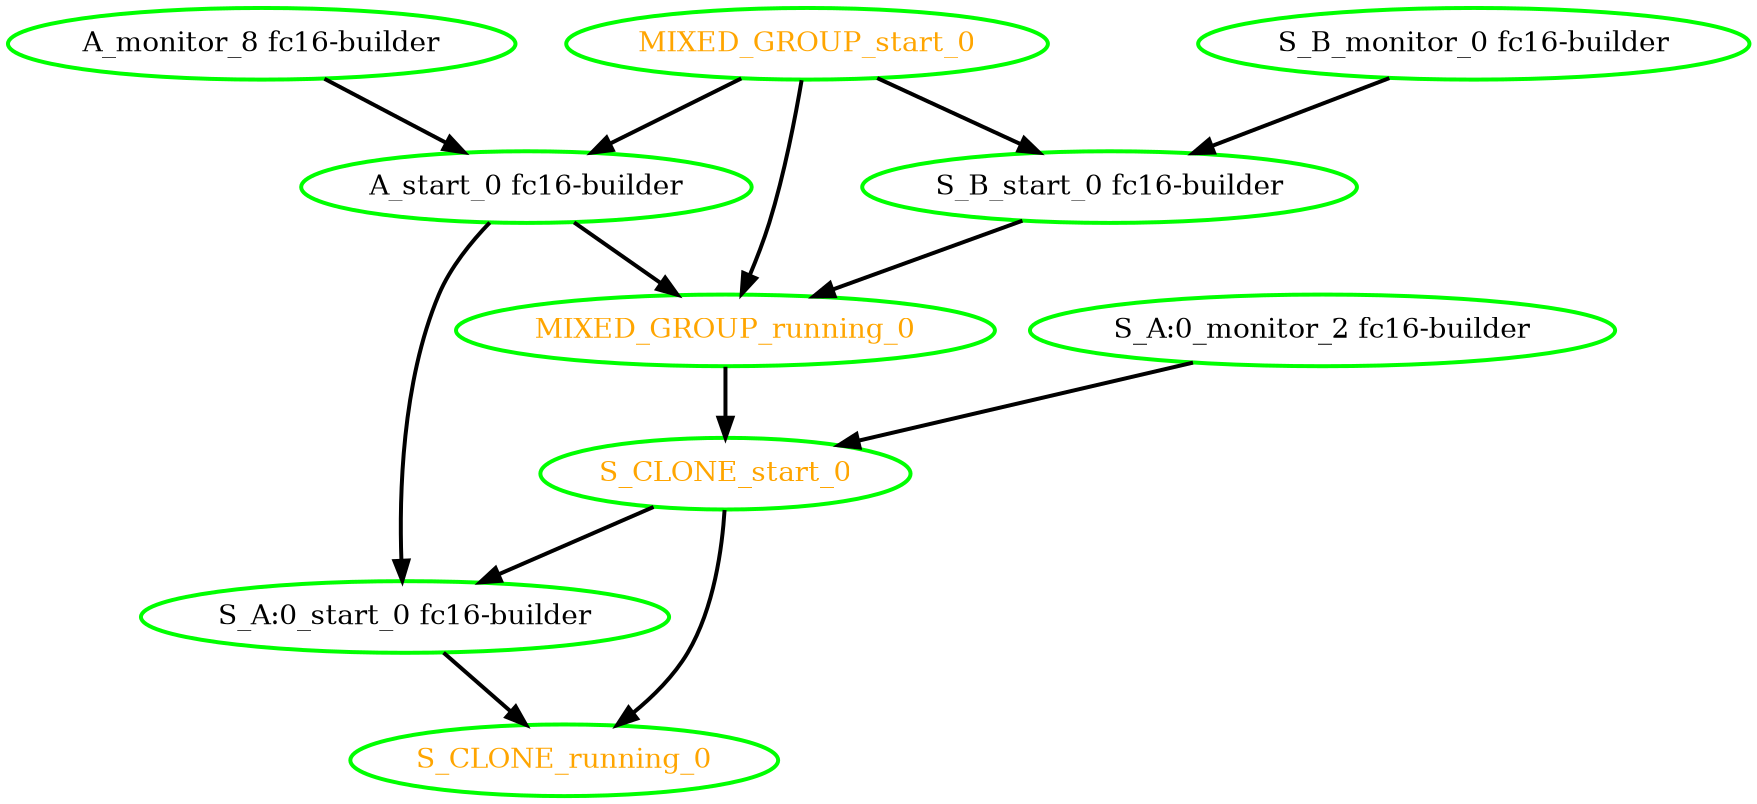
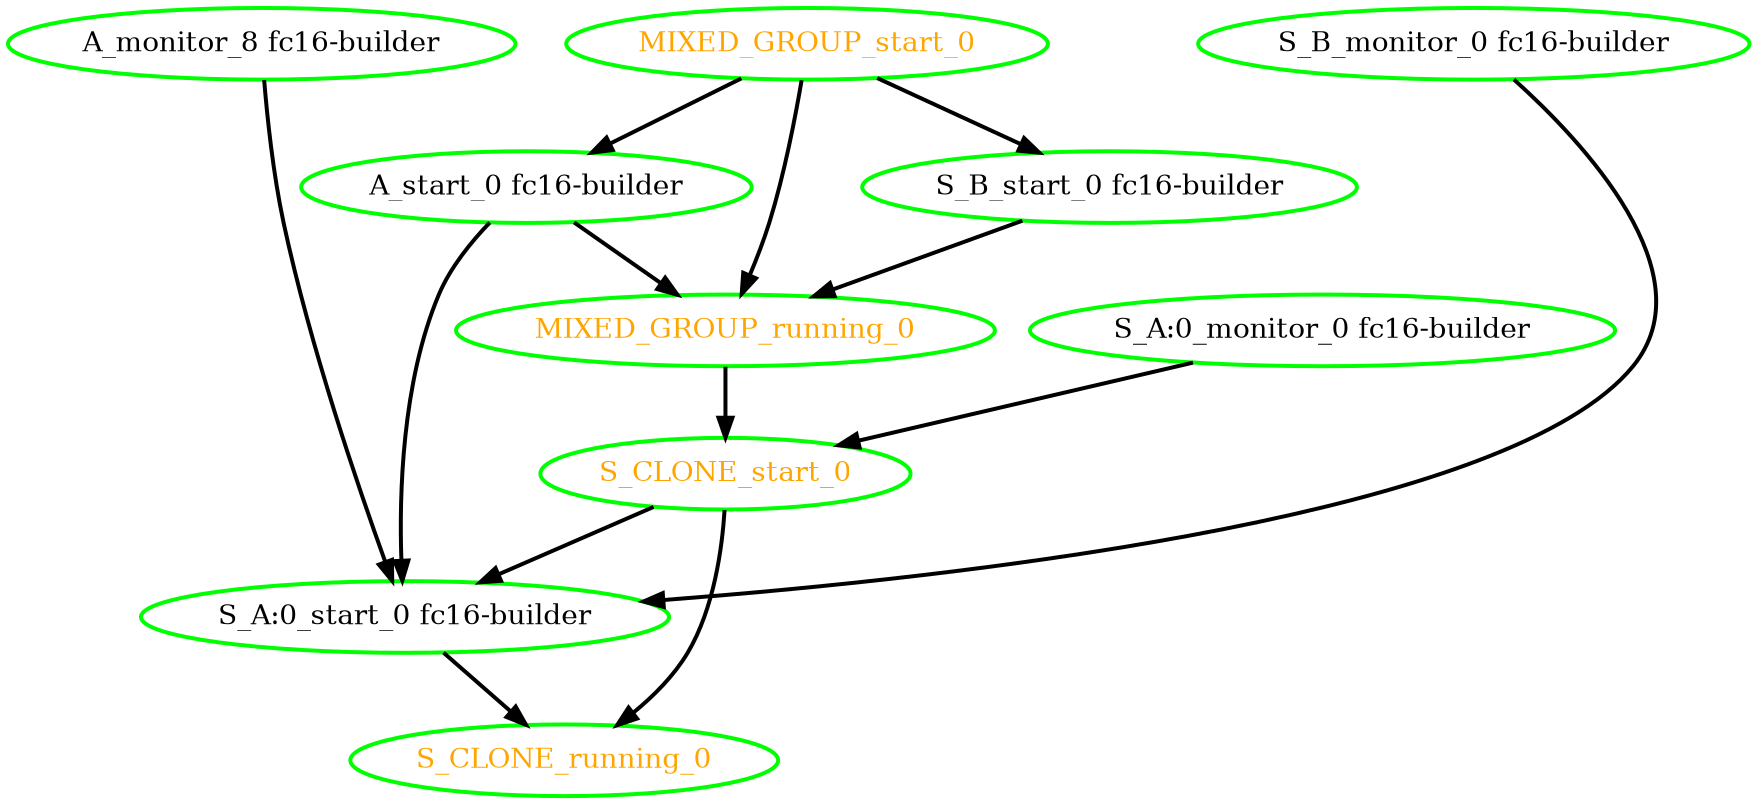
edge "A_monitor_8 fc16-builder" -> "A_start_0 fc16-builder": now "A_monitor_8 fc16-builder" -> "S_A:0_start_0 fc16-builder"
edge "S_B_monitor_0 fc16-builder" -> "S_B_start_0 fc16-builder": now "S_B_monitor_0 fc16-builder" -> "S_A:0_start_0 fc16-builder"
node "S_A:0_monitor_2 fc16-builder": label "S_A:0_monitor_2 fc16-builder" -> "S_A:0_monitor_0 fc16-builder"
